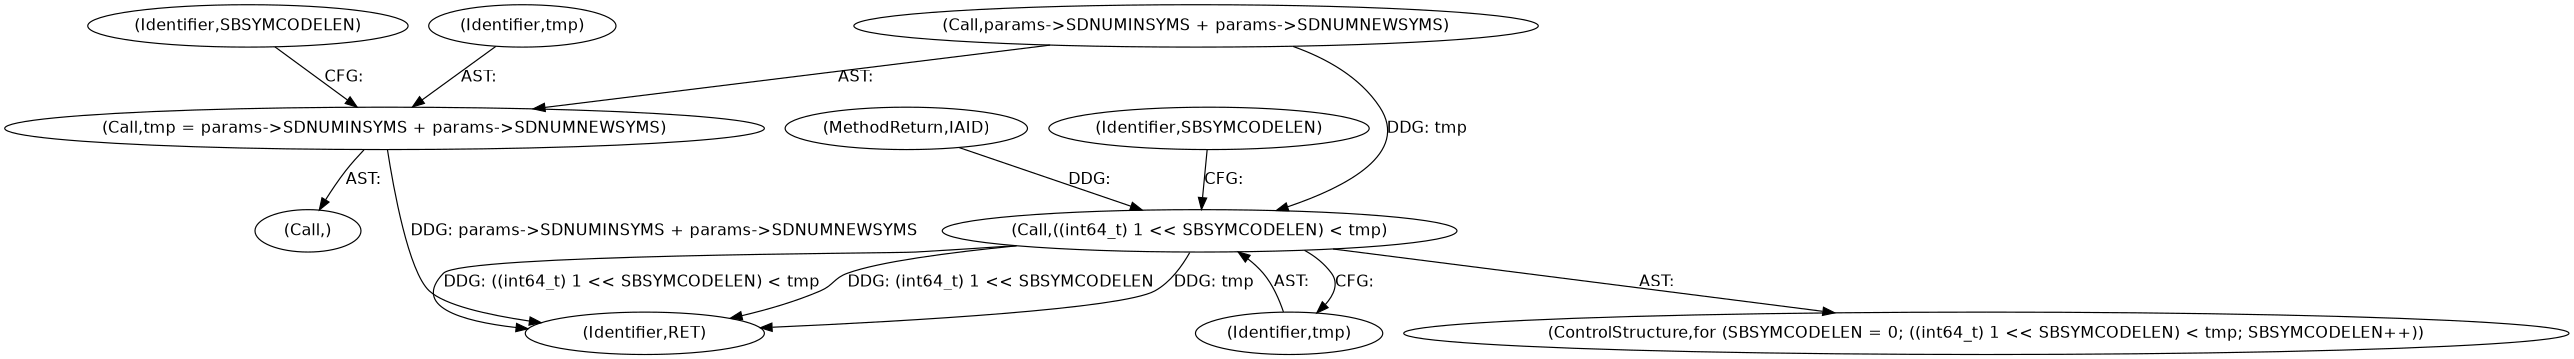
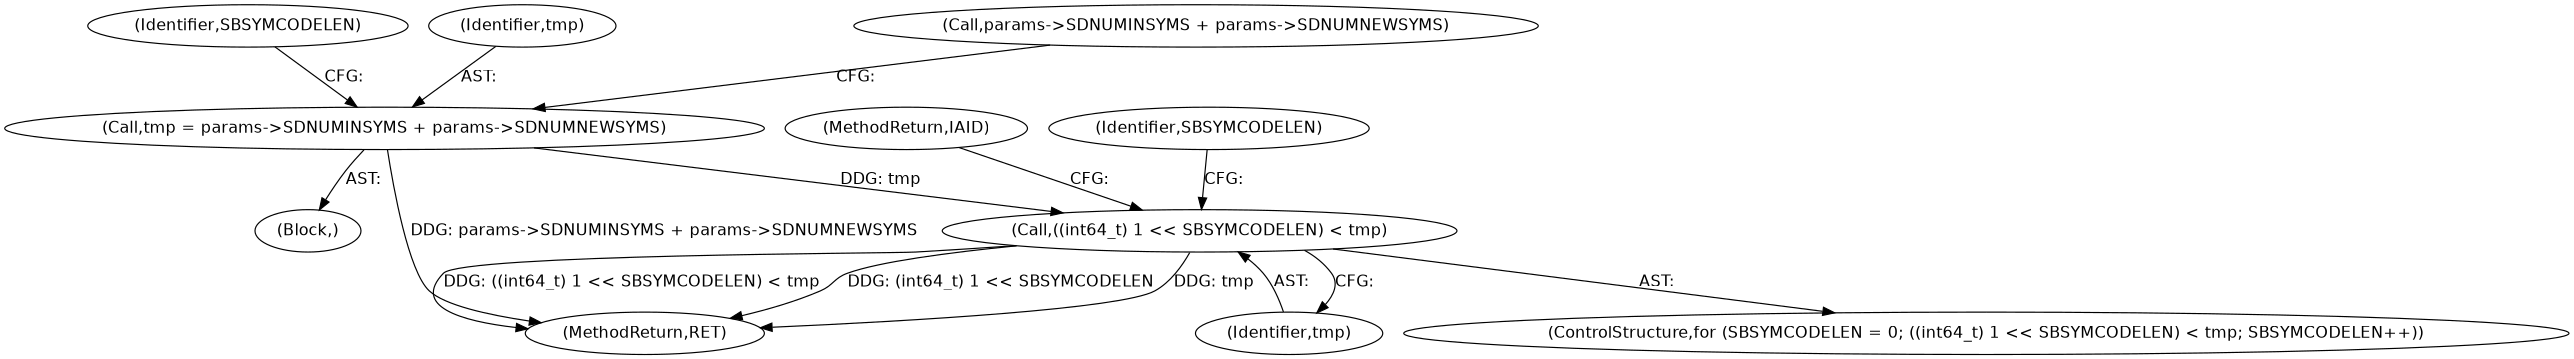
edge "(Call,params->SDNUMINSYMS + params->SDNUMNEWSYMS)" -> "(Call,tmp = params->SDNUMINSYMS + params->SDNUMNEWSYMS)": label "AST: " -> "CFG: "
edge "(Call,params->SDNUMINSYMS + params->SDNUMNEWSYMS)" -> "(Call,((int64_t) 1 << SBSYMCODELEN) < tmp)": now "(Call,tmp = params->SDNUMINSYMS + params->SDNUMNEWSYMS)" -> "(Call,((int64_t) 1 << SBSYMCODELEN) < tmp)"
edge "(MethodReturn,IAID)" -> "(Call,((int64_t) 1 << SBSYMCODELEN) < tmp)": label "DDG: " -> "CFG: "
node "(Call,)": label "(Call,)" -> "(Block,)"
node "(Identifier,RET)": label "(Identifier,RET)" -> "(MethodReturn,RET)"
